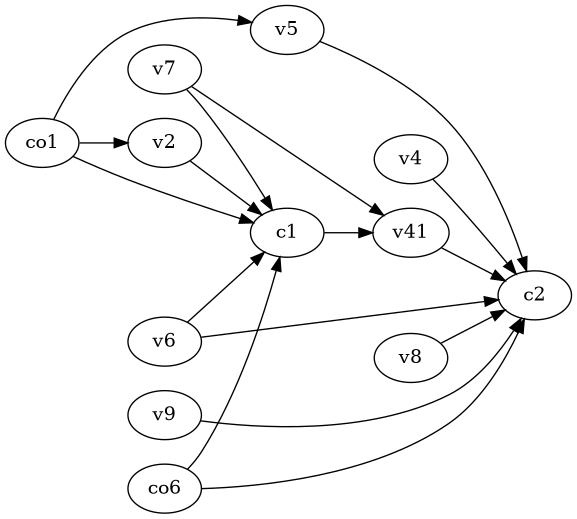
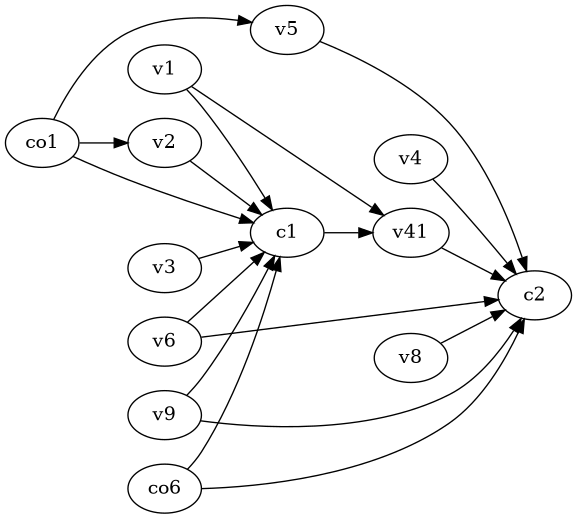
node "v7": label "v7" -> "v1"
node "v3": added
edge "v9" -> "c1": added
